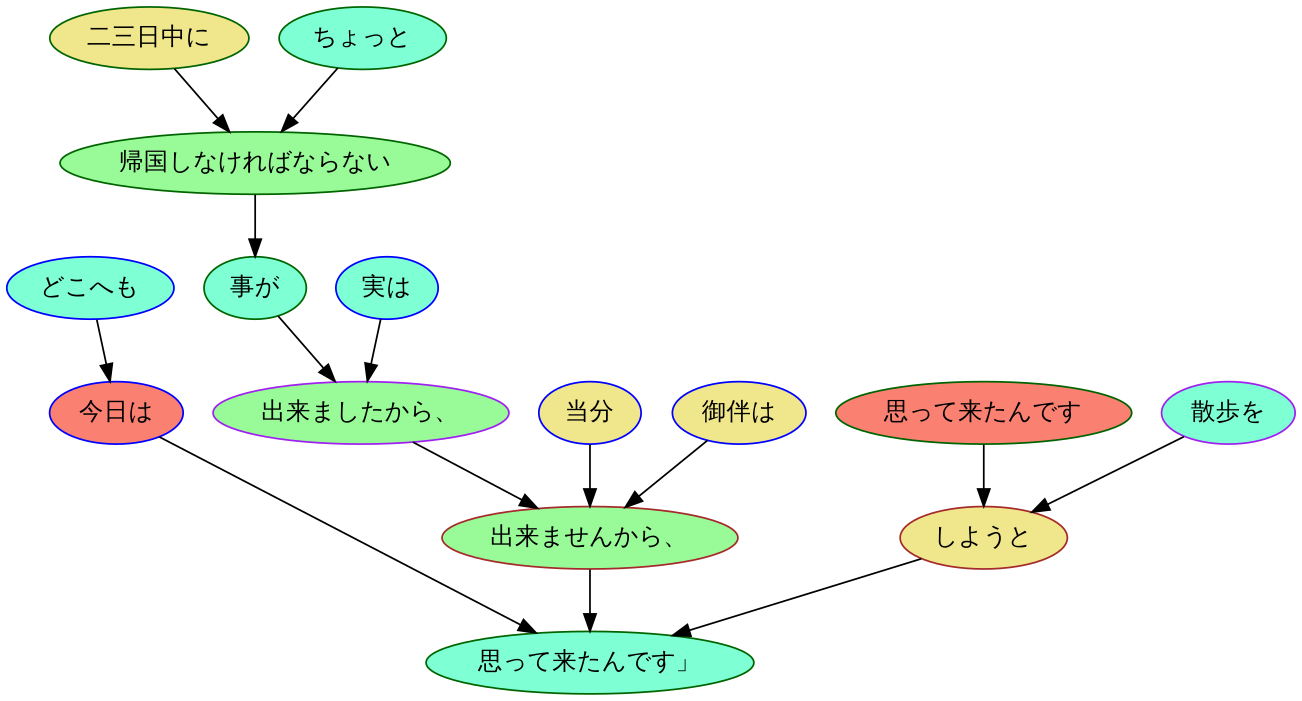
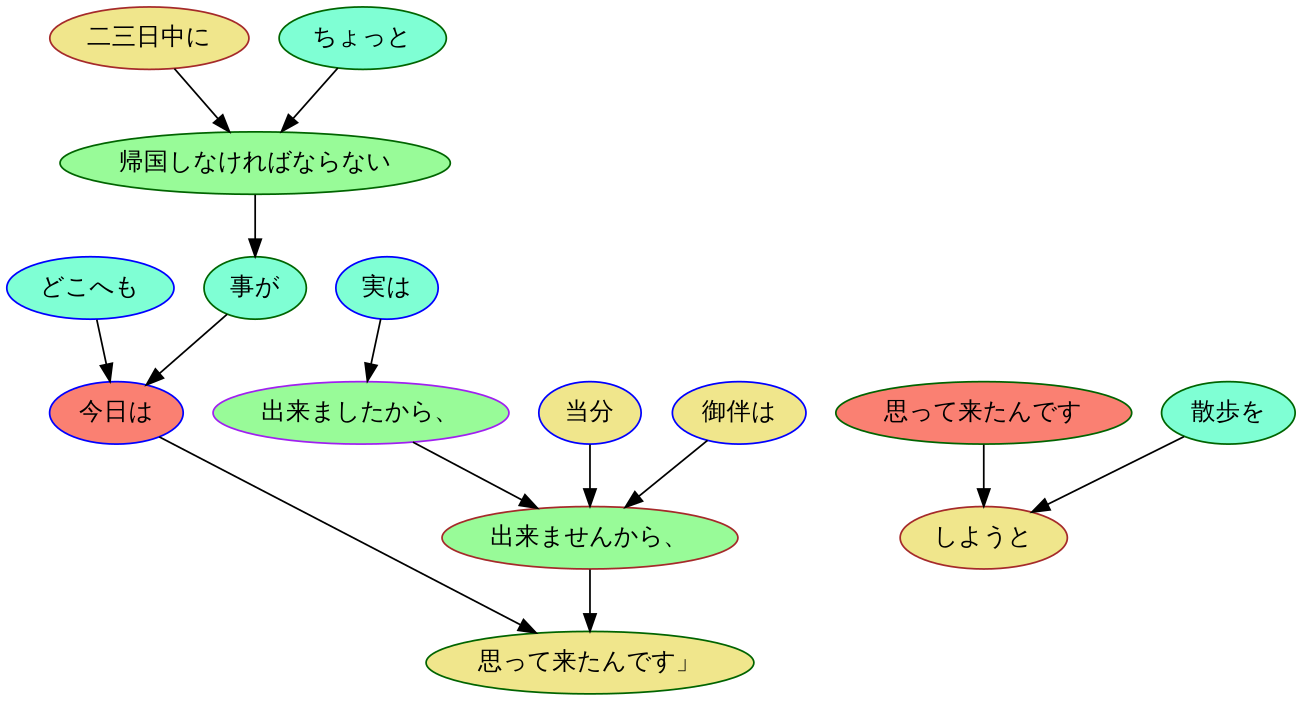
node "二三日中に": color darkgreen -> brown
edge "事が" -> "出来ましたから、": now "事が" -> "今日は"
node "散歩を": color purple -> darkgreen
edge "しようと" -> "思って来たんです」": removed
node "思って来たんです」": fillcolor aquamarine -> khaki
